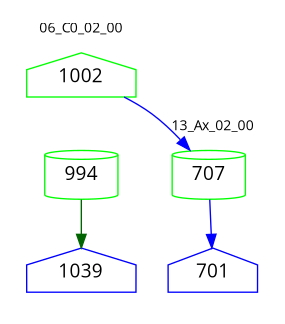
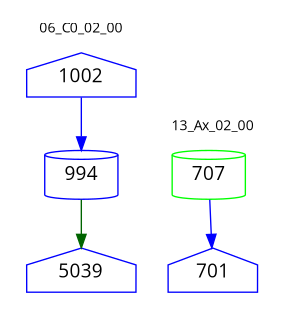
node "1002": color green -> blue
edge "1002" -> "707": now "1002" -> "994"
node "994": color green -> blue
node "1039": label "1039" -> "5039"
